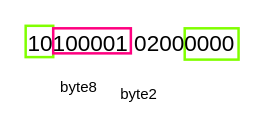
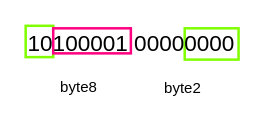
node "10100001 02000000": label "10100001 02000000" -> "10100001 00000000"
node "byte2": moved (143, 94) -> (186, 88)
